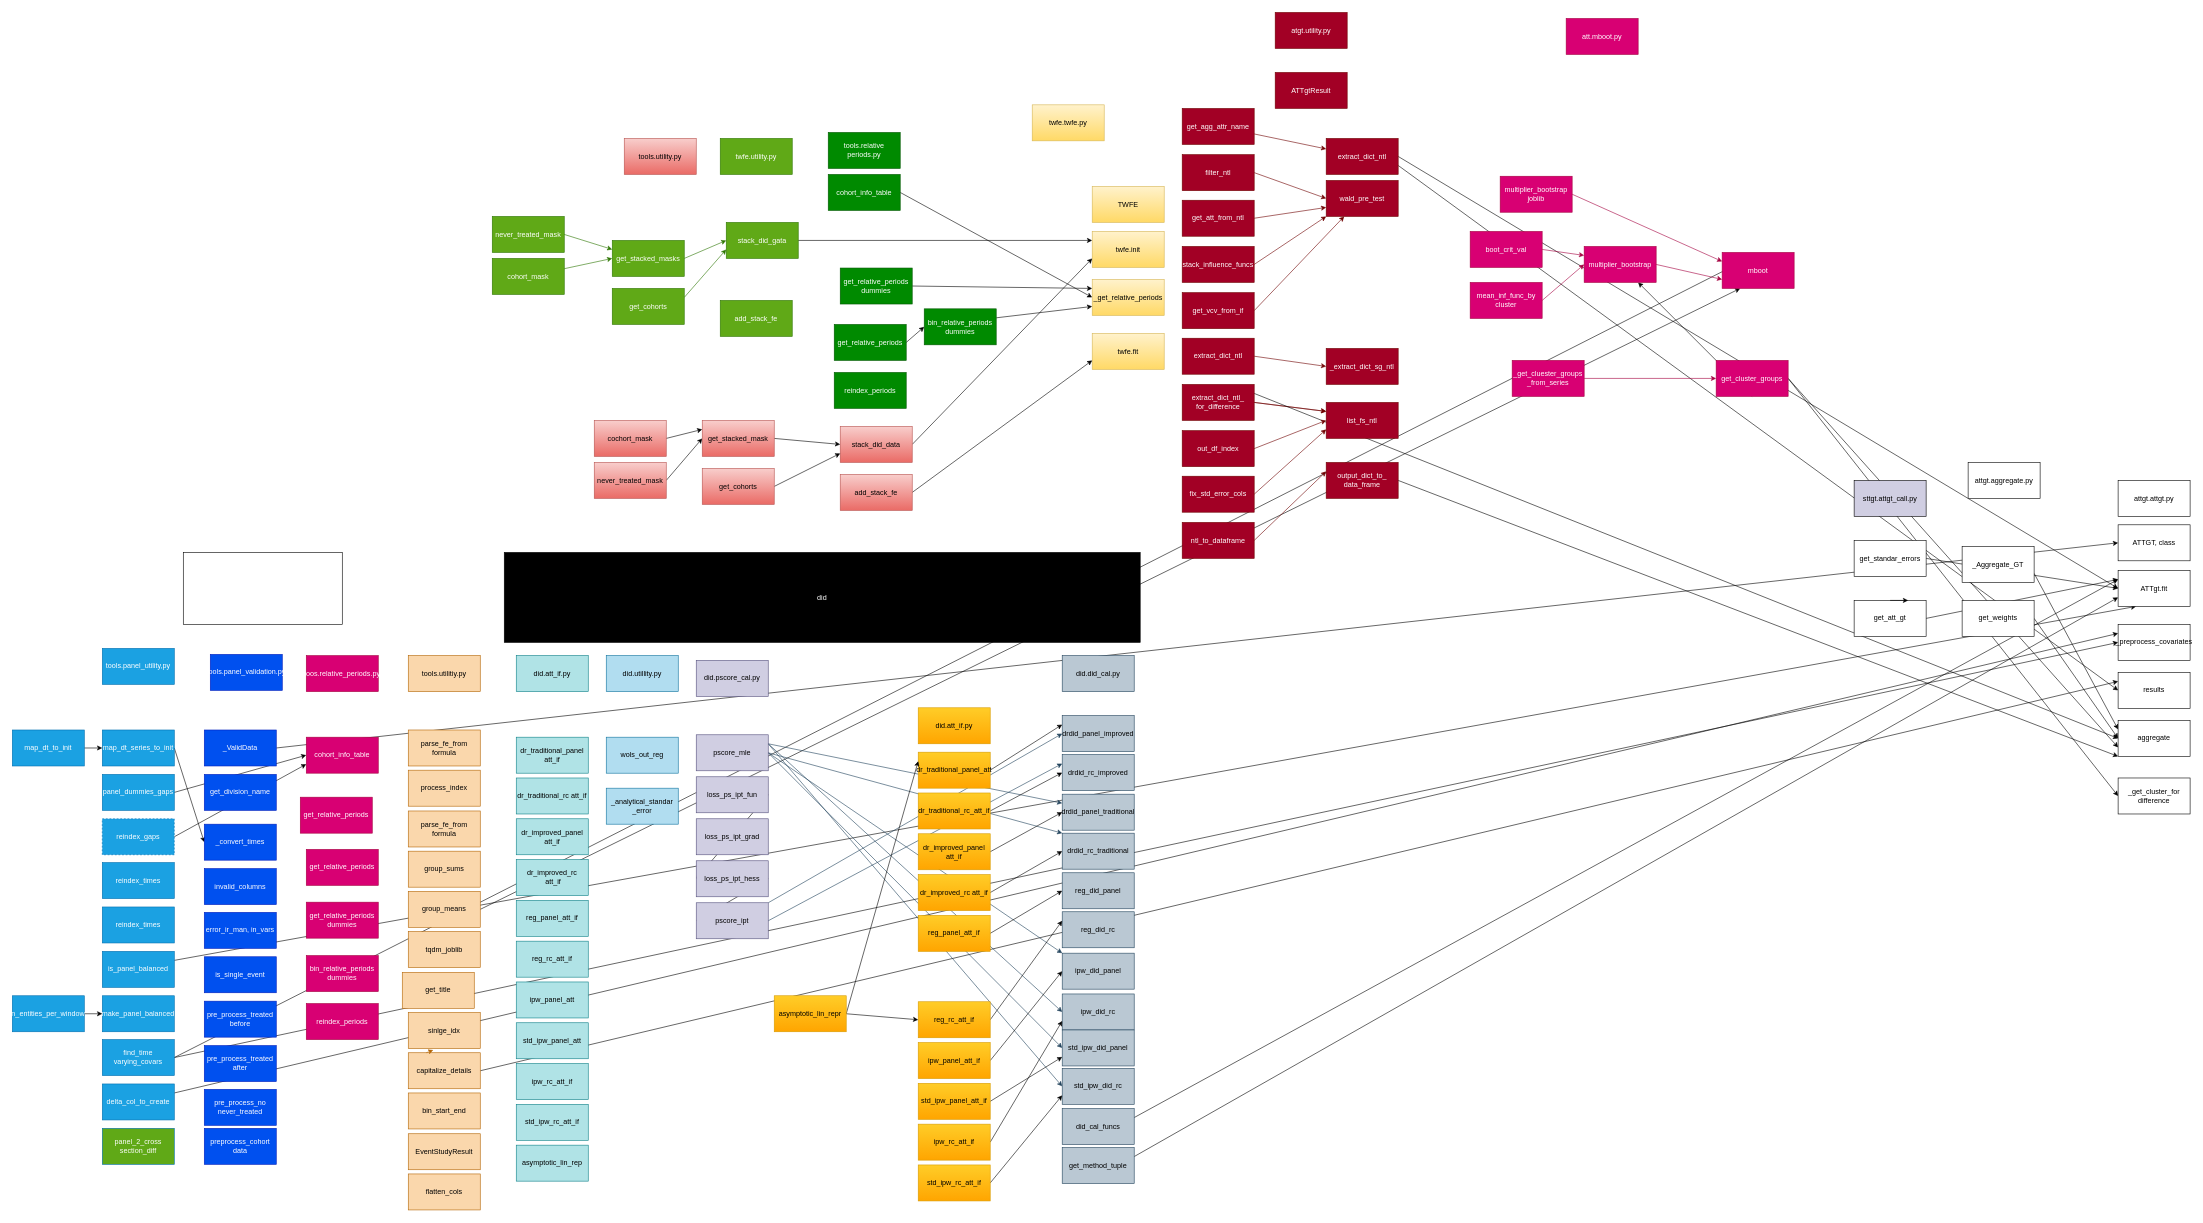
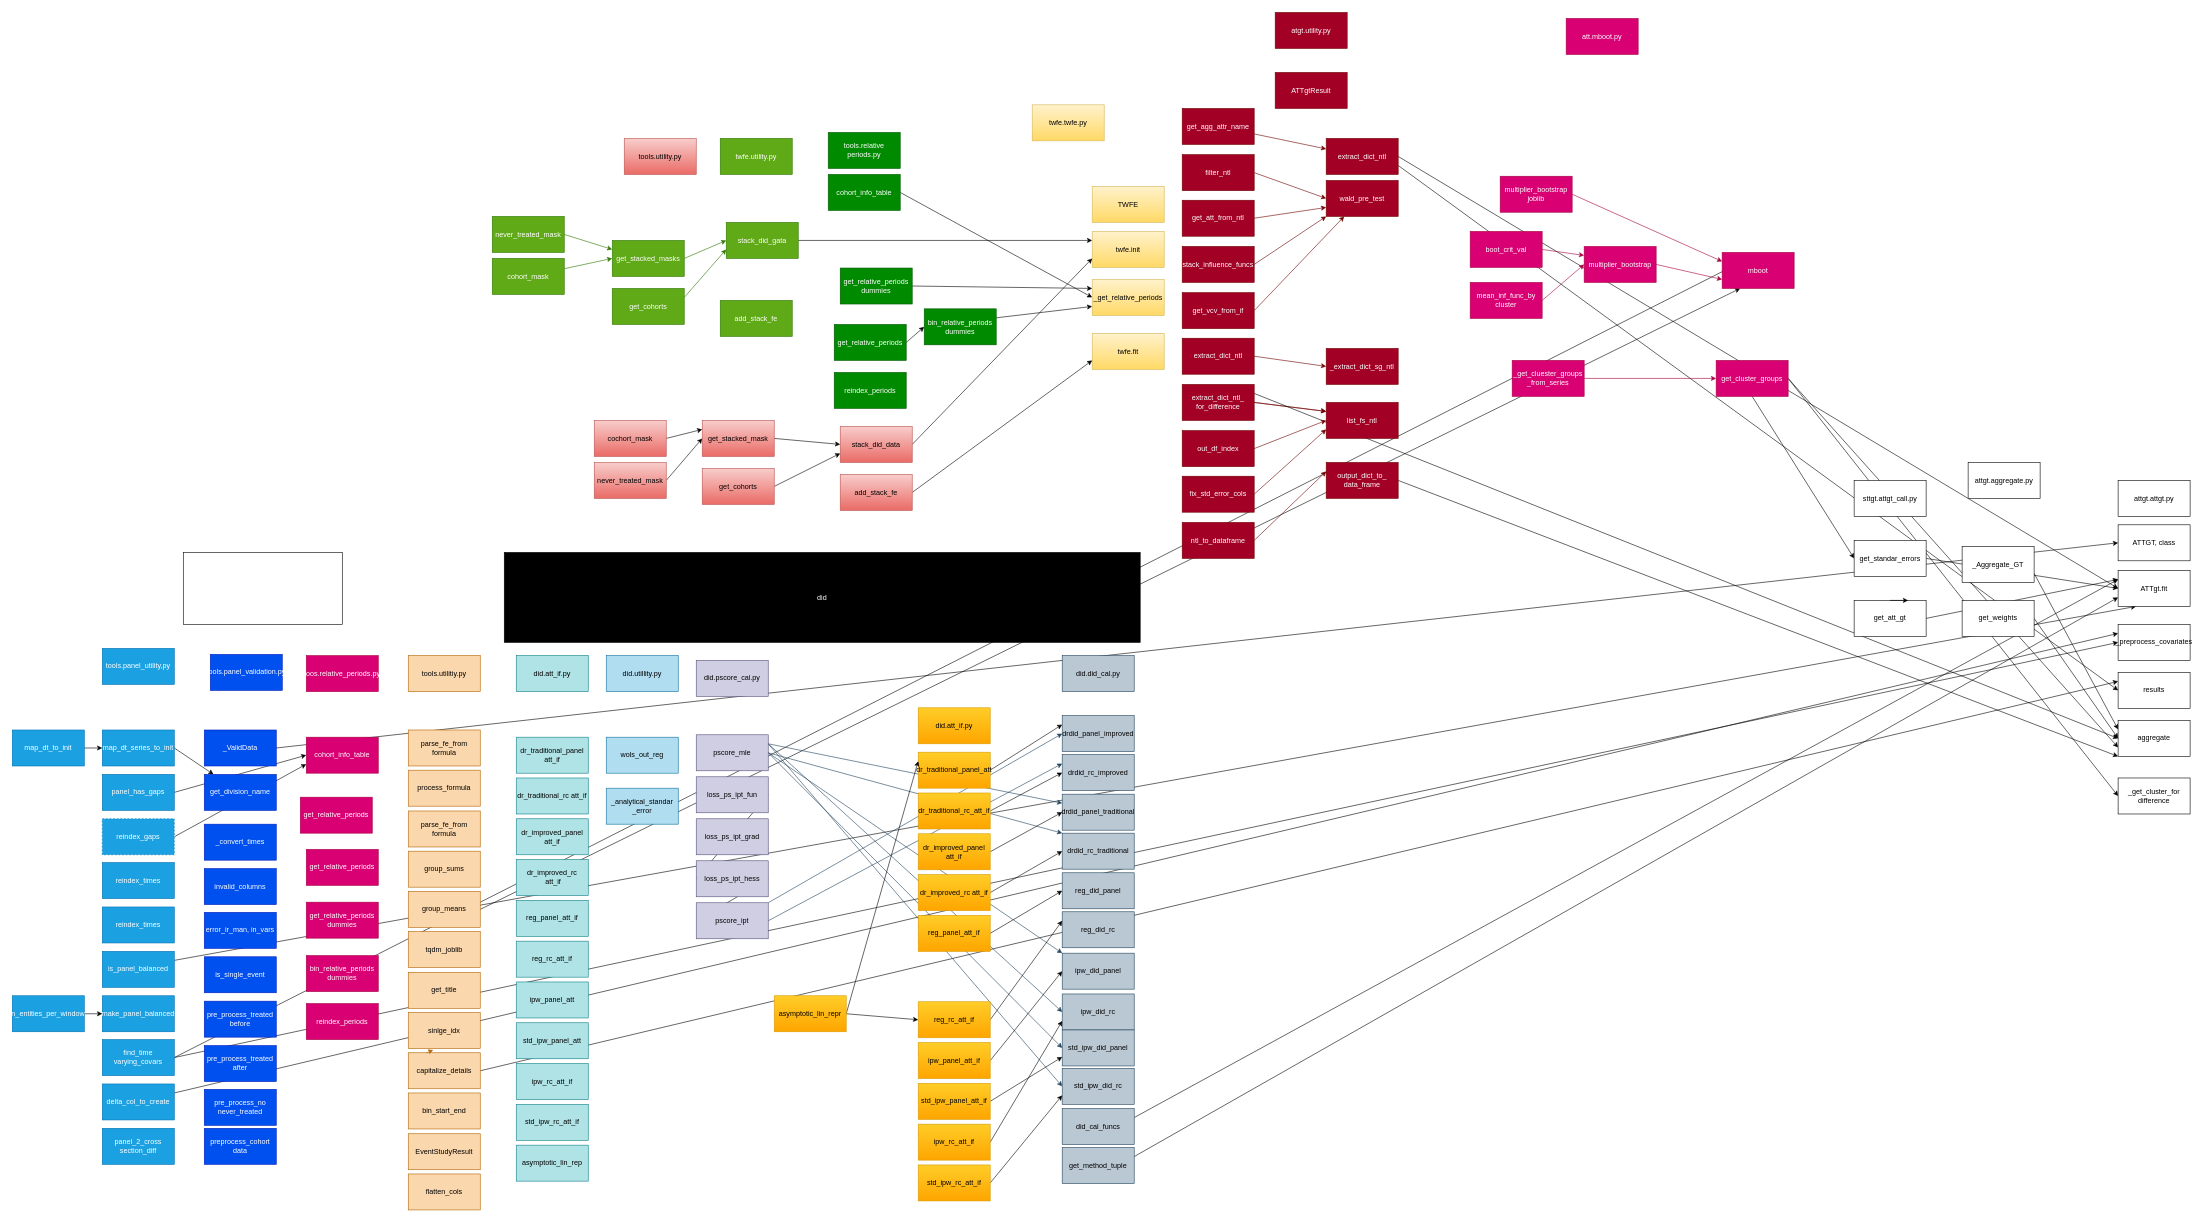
edge "get_cluster_groups" -> "multiplier_bootstrap": now "get_cluster_groups" -> "get_standar_errors"
node "sttgt.attgt_call.py": fillcolor #d0cee2 -> #ffffff
node "process_index": label "process_index" -> "process_formula"
node "panel_dummies_gaps": label "panel_dummies_gaps" -> "panel_has_gaps"
edge "map_dt_series_to_init" -> "_convert_times": now "map_dt_series_to_init" -> "get_division_name"
node "get_title": moved (438, 990) -> (444, 990)
node "panel_2_cross section_diff": fillcolor #60a917 -> #1ba1e2
